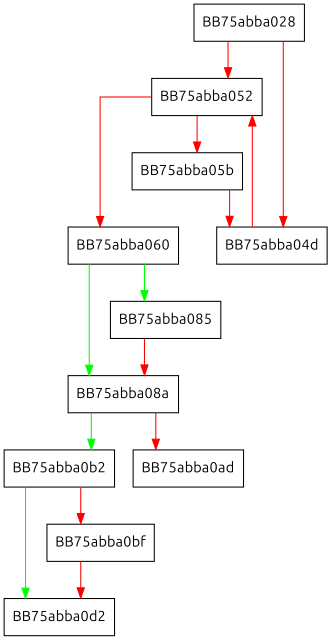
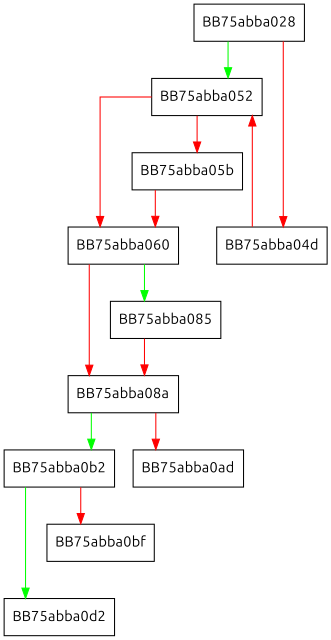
edge "BB75abba028" -> "BB75abba052": color red -> green
edge "BB75abba05b" -> "BB75abba04d": now "BB75abba05b" -> "BB75abba060"
edge "BB75abba060" -> "BB75abba08a": color green -> red
edge "BB75abba0bf" -> "BB75abba0d2": removed
